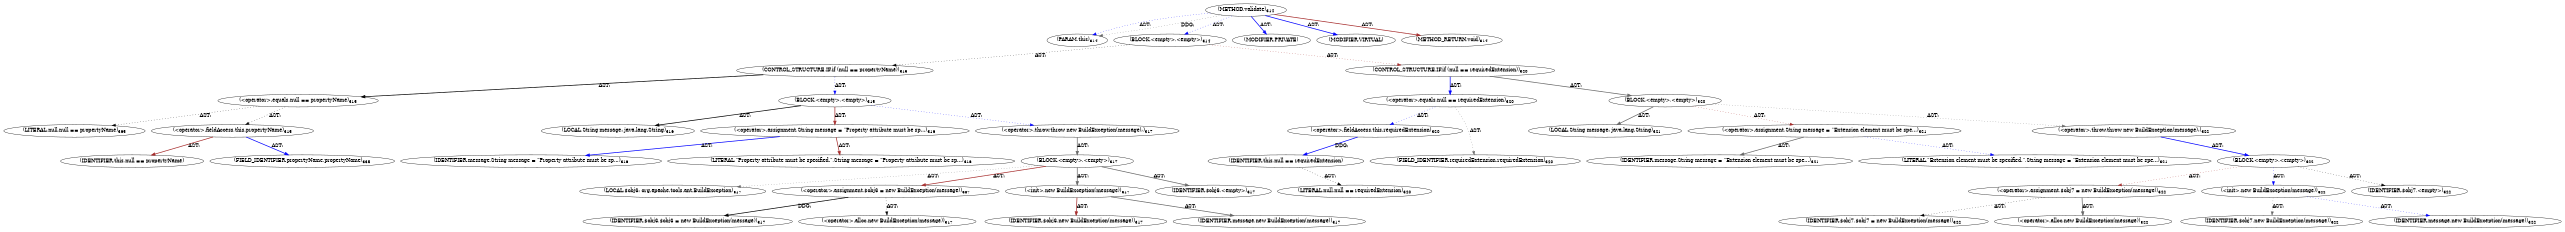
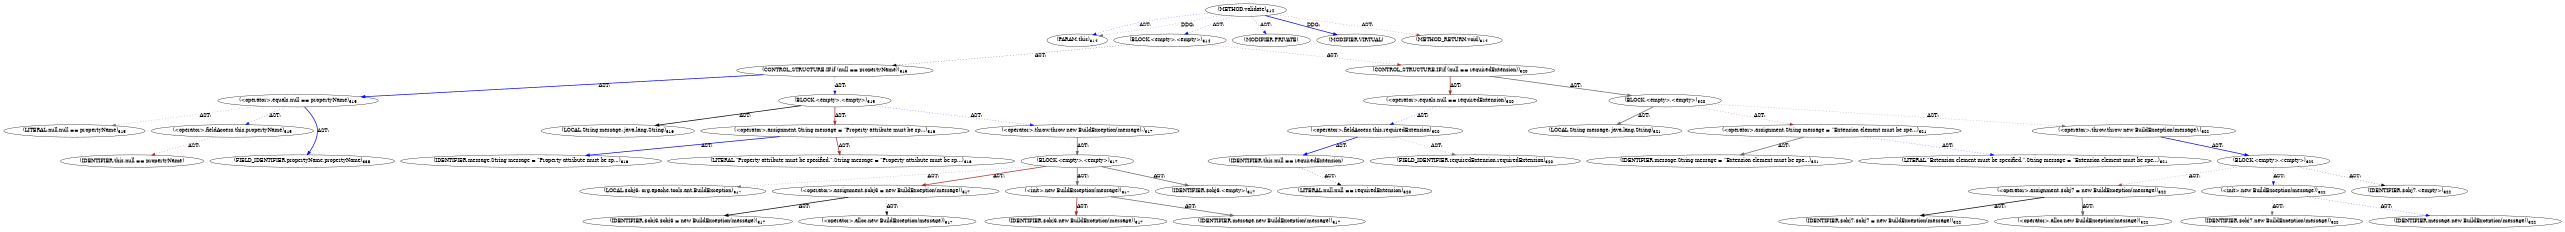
edge "(METHOD,validate)" -> "(MODIFIER,PRIVATE)": style bold -> dotted
edge "(METHOD,validate)" -> "(MODIFIER,VIRTUAL)": label "AST: " -> "DDG: "
edge "(METHOD,validate)" -> "(METHOD_RETURN,void)": style bold -> dotted
edge "(CONTROL_STRUCTURE,IF,if (null == requiredExtension))" -> "(<operator>.equals,null == requiredExtension)": color blue -> brown
edge "(CONTROL_STRUCTURE,IF,if (null == propertyName))" -> "(<operator>.equals,null == propertyName)": color black -> blue
edge "(<operator>.equals,null == propertyName)" -> "(<operator>.fieldAccess,this.propertyName)": color black -> blue
edge "(<operator>.equals,null == propertyName)" -> "(LITERAL,null,null == propertyName)": color black -> gray40
edge "(<operator>.equals,null == requiredExtension)" -> "(FIELD_IDENTIFIER,requiredExtension,requiredExtension)": now "(<operator>.fieldAccess,this.requiredExtension)" -> "(FIELD_IDENTIFIER,requiredExtension,requiredExtension)"
node "(LITERAL,null,null == propertyName)": text "365" -> "315"
edge "(<operator>.fieldAccess,this.propertyName)" -> "(FIELD_IDENTIFIER,propertyName,propertyName)": now "(<operator>.equals,null == propertyName)" -> "(FIELD_IDENTIFIER,propertyName,propertyName)"
edge "(<operator>.fieldAccess,this.propertyName)" -> "(IDENTIFIER,this,null == propertyName)": style bold -> dotted
edge "(<operator>.fieldAccess,this.requiredExtension)" -> "(IDENTIFIER,this,null == requiredExtension)": label "DDG: " -> "AST: "
node "(<operator>.assignment,$obj6 = new BuildException(message))": text "387" -> "317"
edge "(<operator>.assignment,$obj6 = new BuildException(message))" -> "(IDENTIFIER,$obj6,$obj6 = new BuildException(message))": label "DDG: " -> "AST: "
edge "(<operator>.assignment,$obj7 = new BuildException(message))" -> "(IDENTIFIER,$obj7,$obj7 = new BuildException(message))": style dotted -> bold
